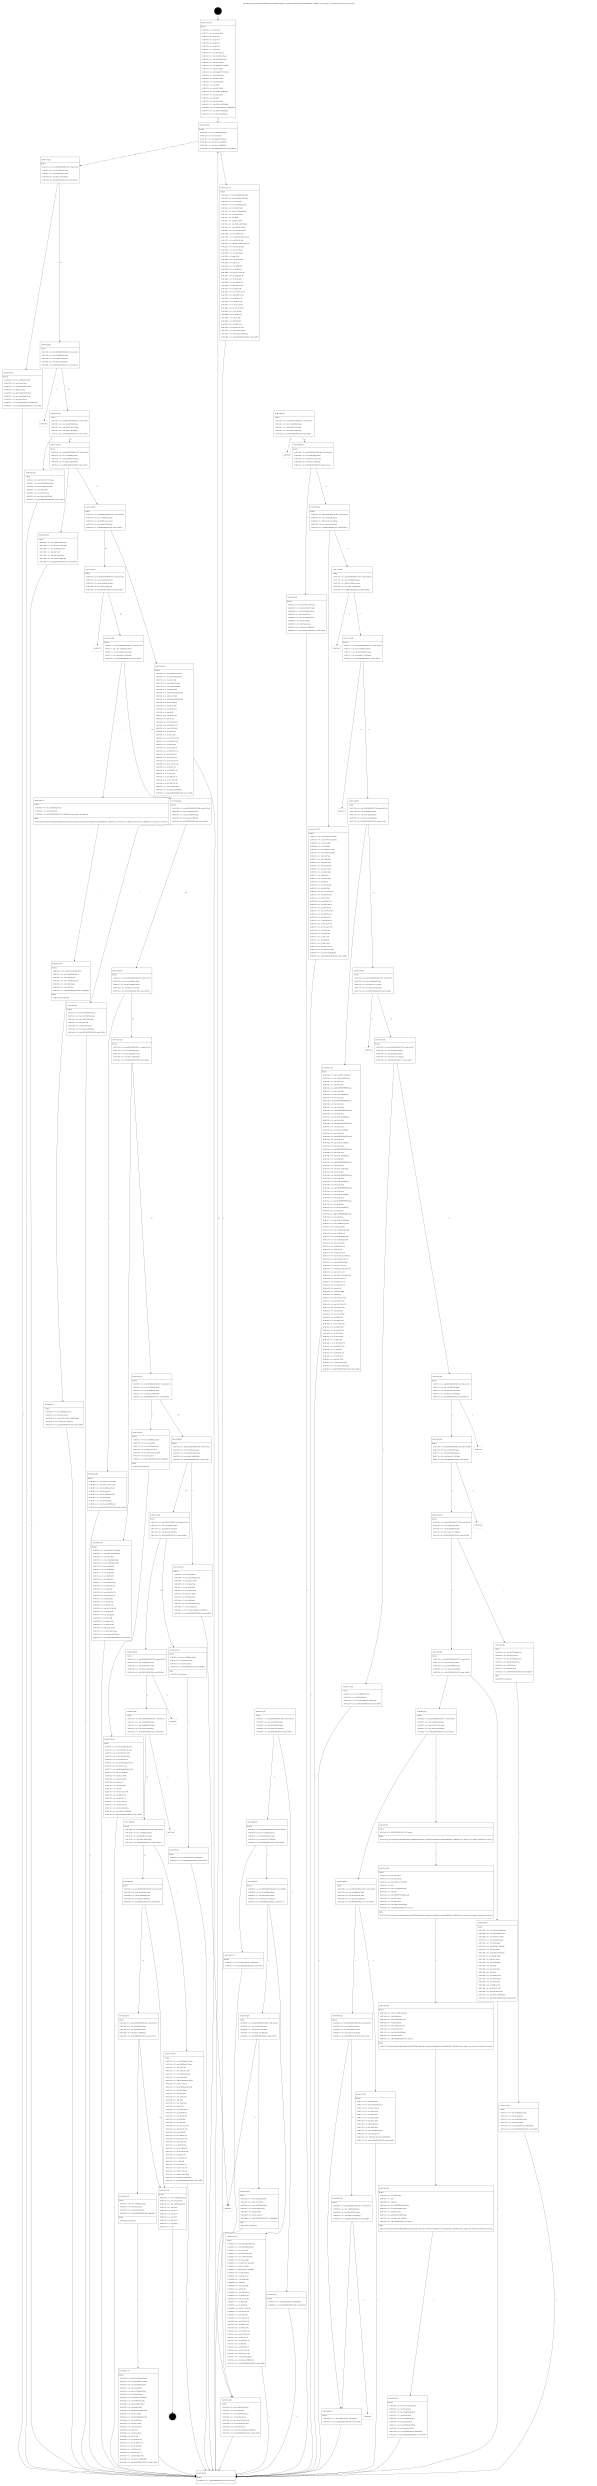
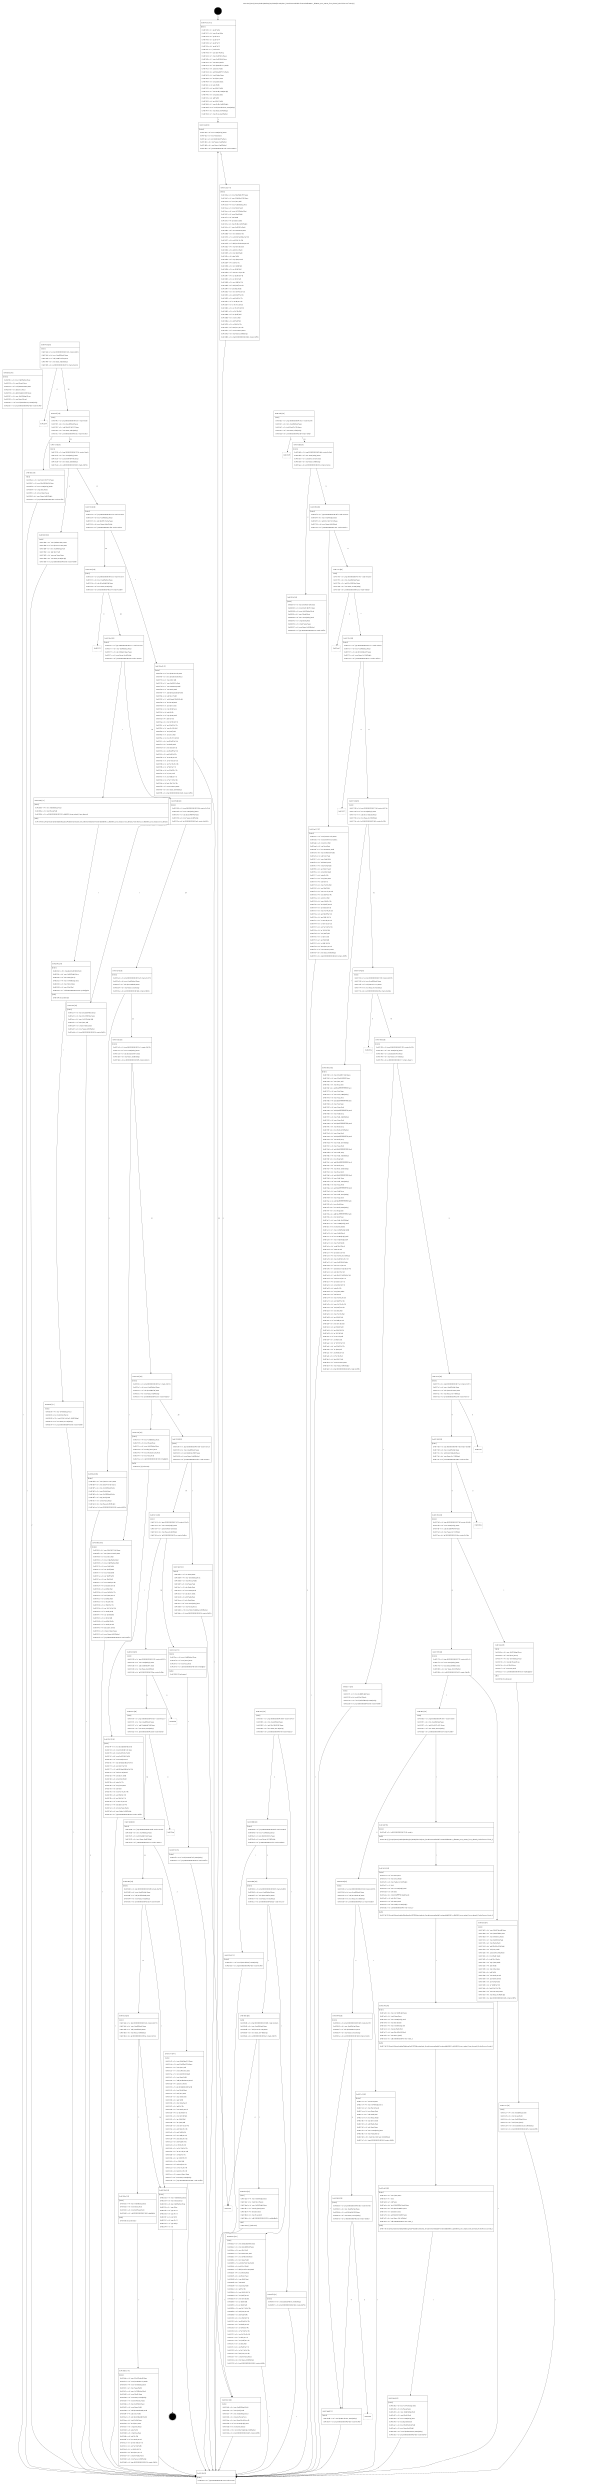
node "0x4014c4 [28]": removed
